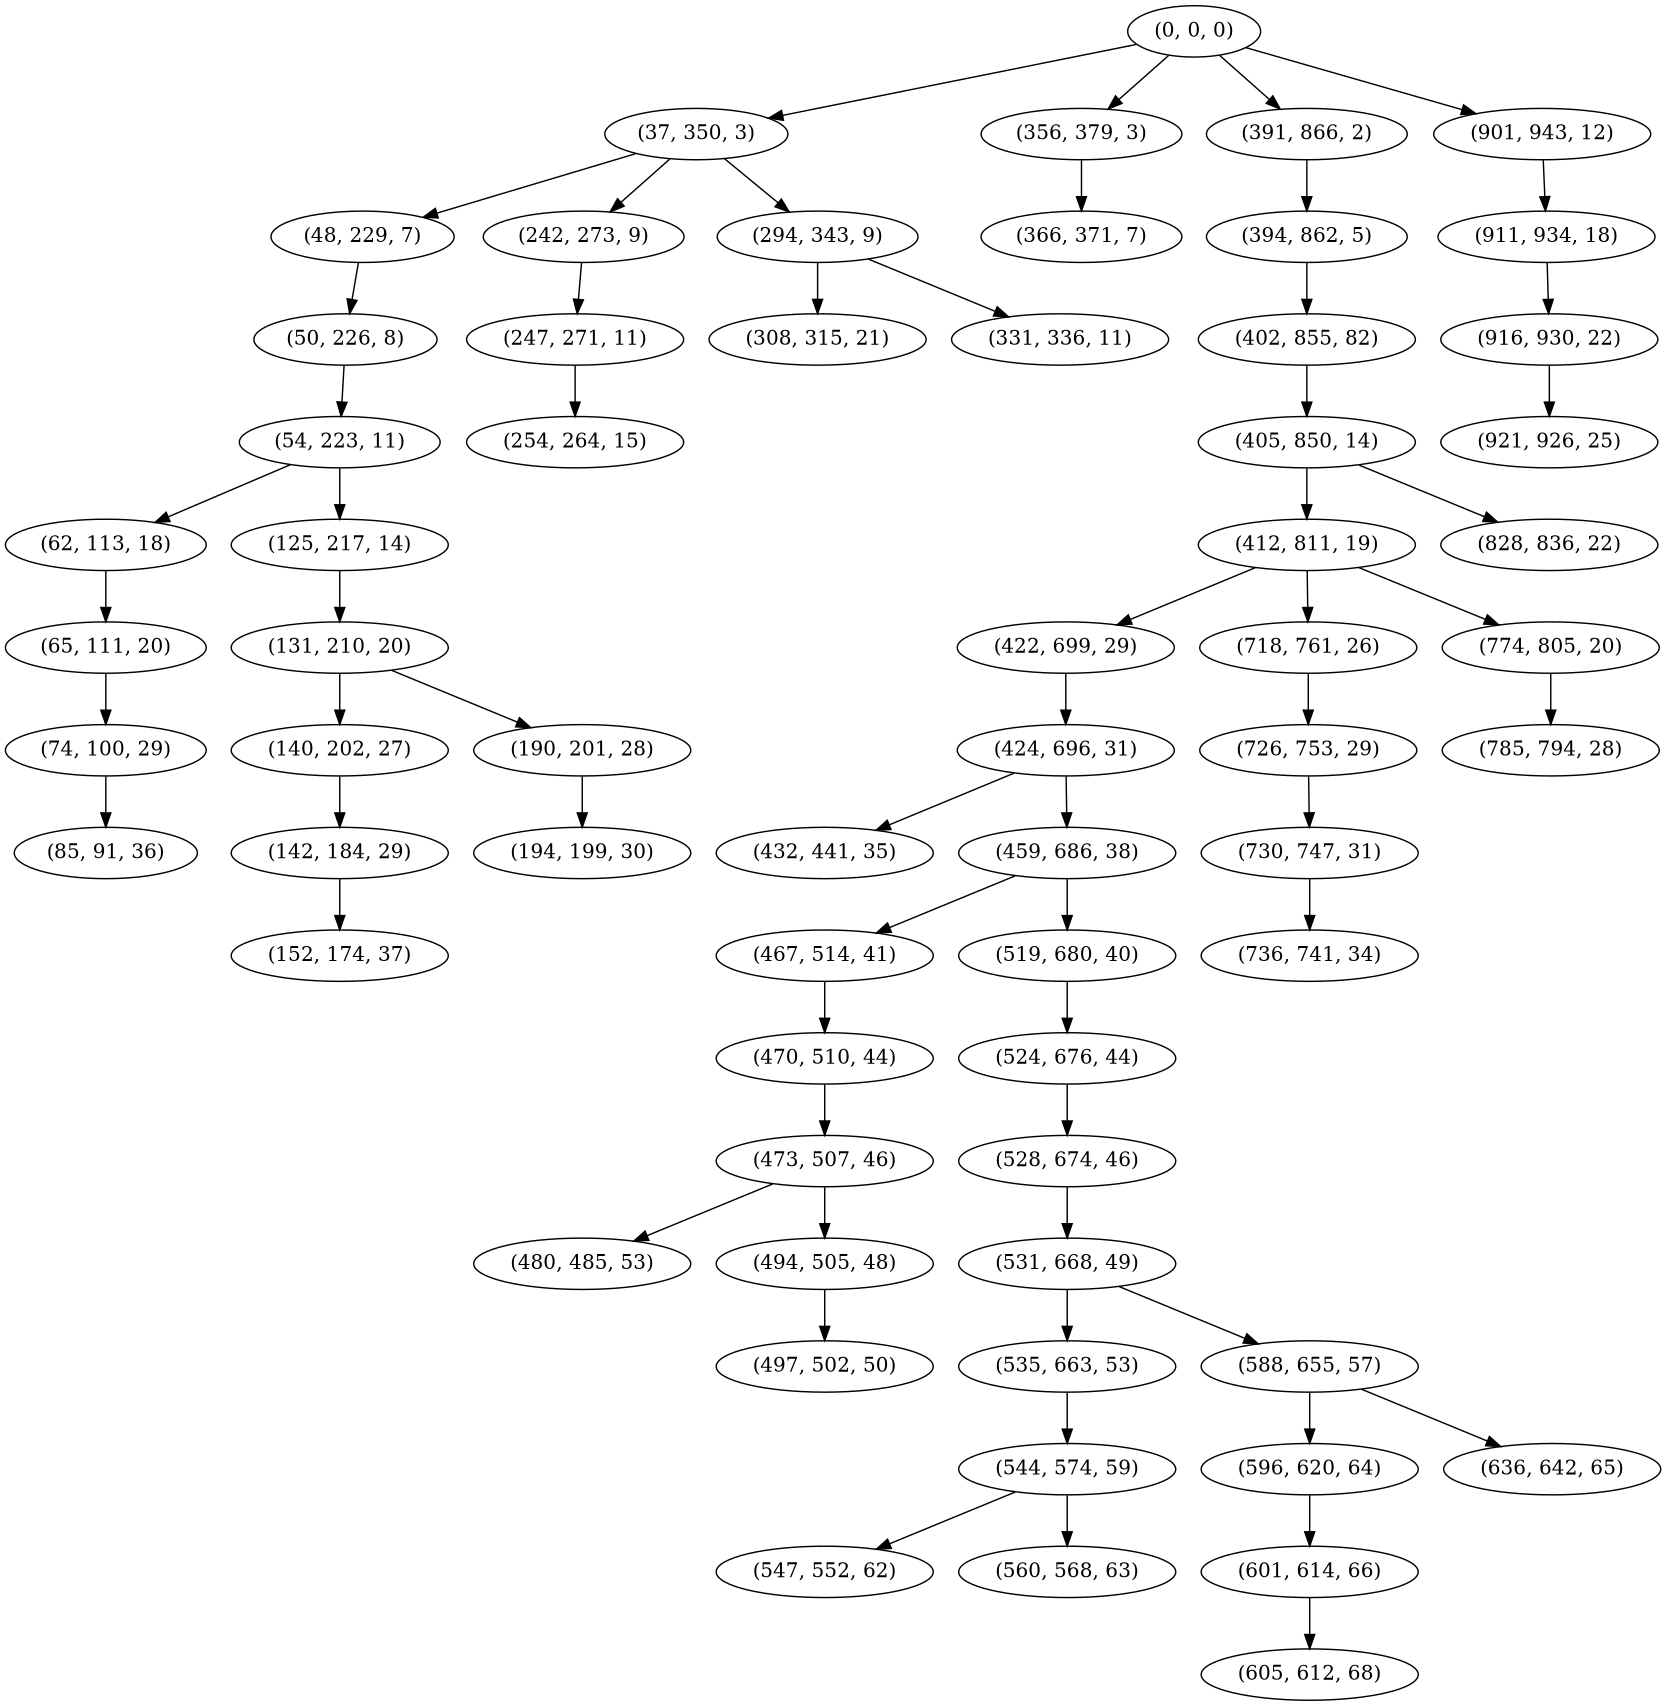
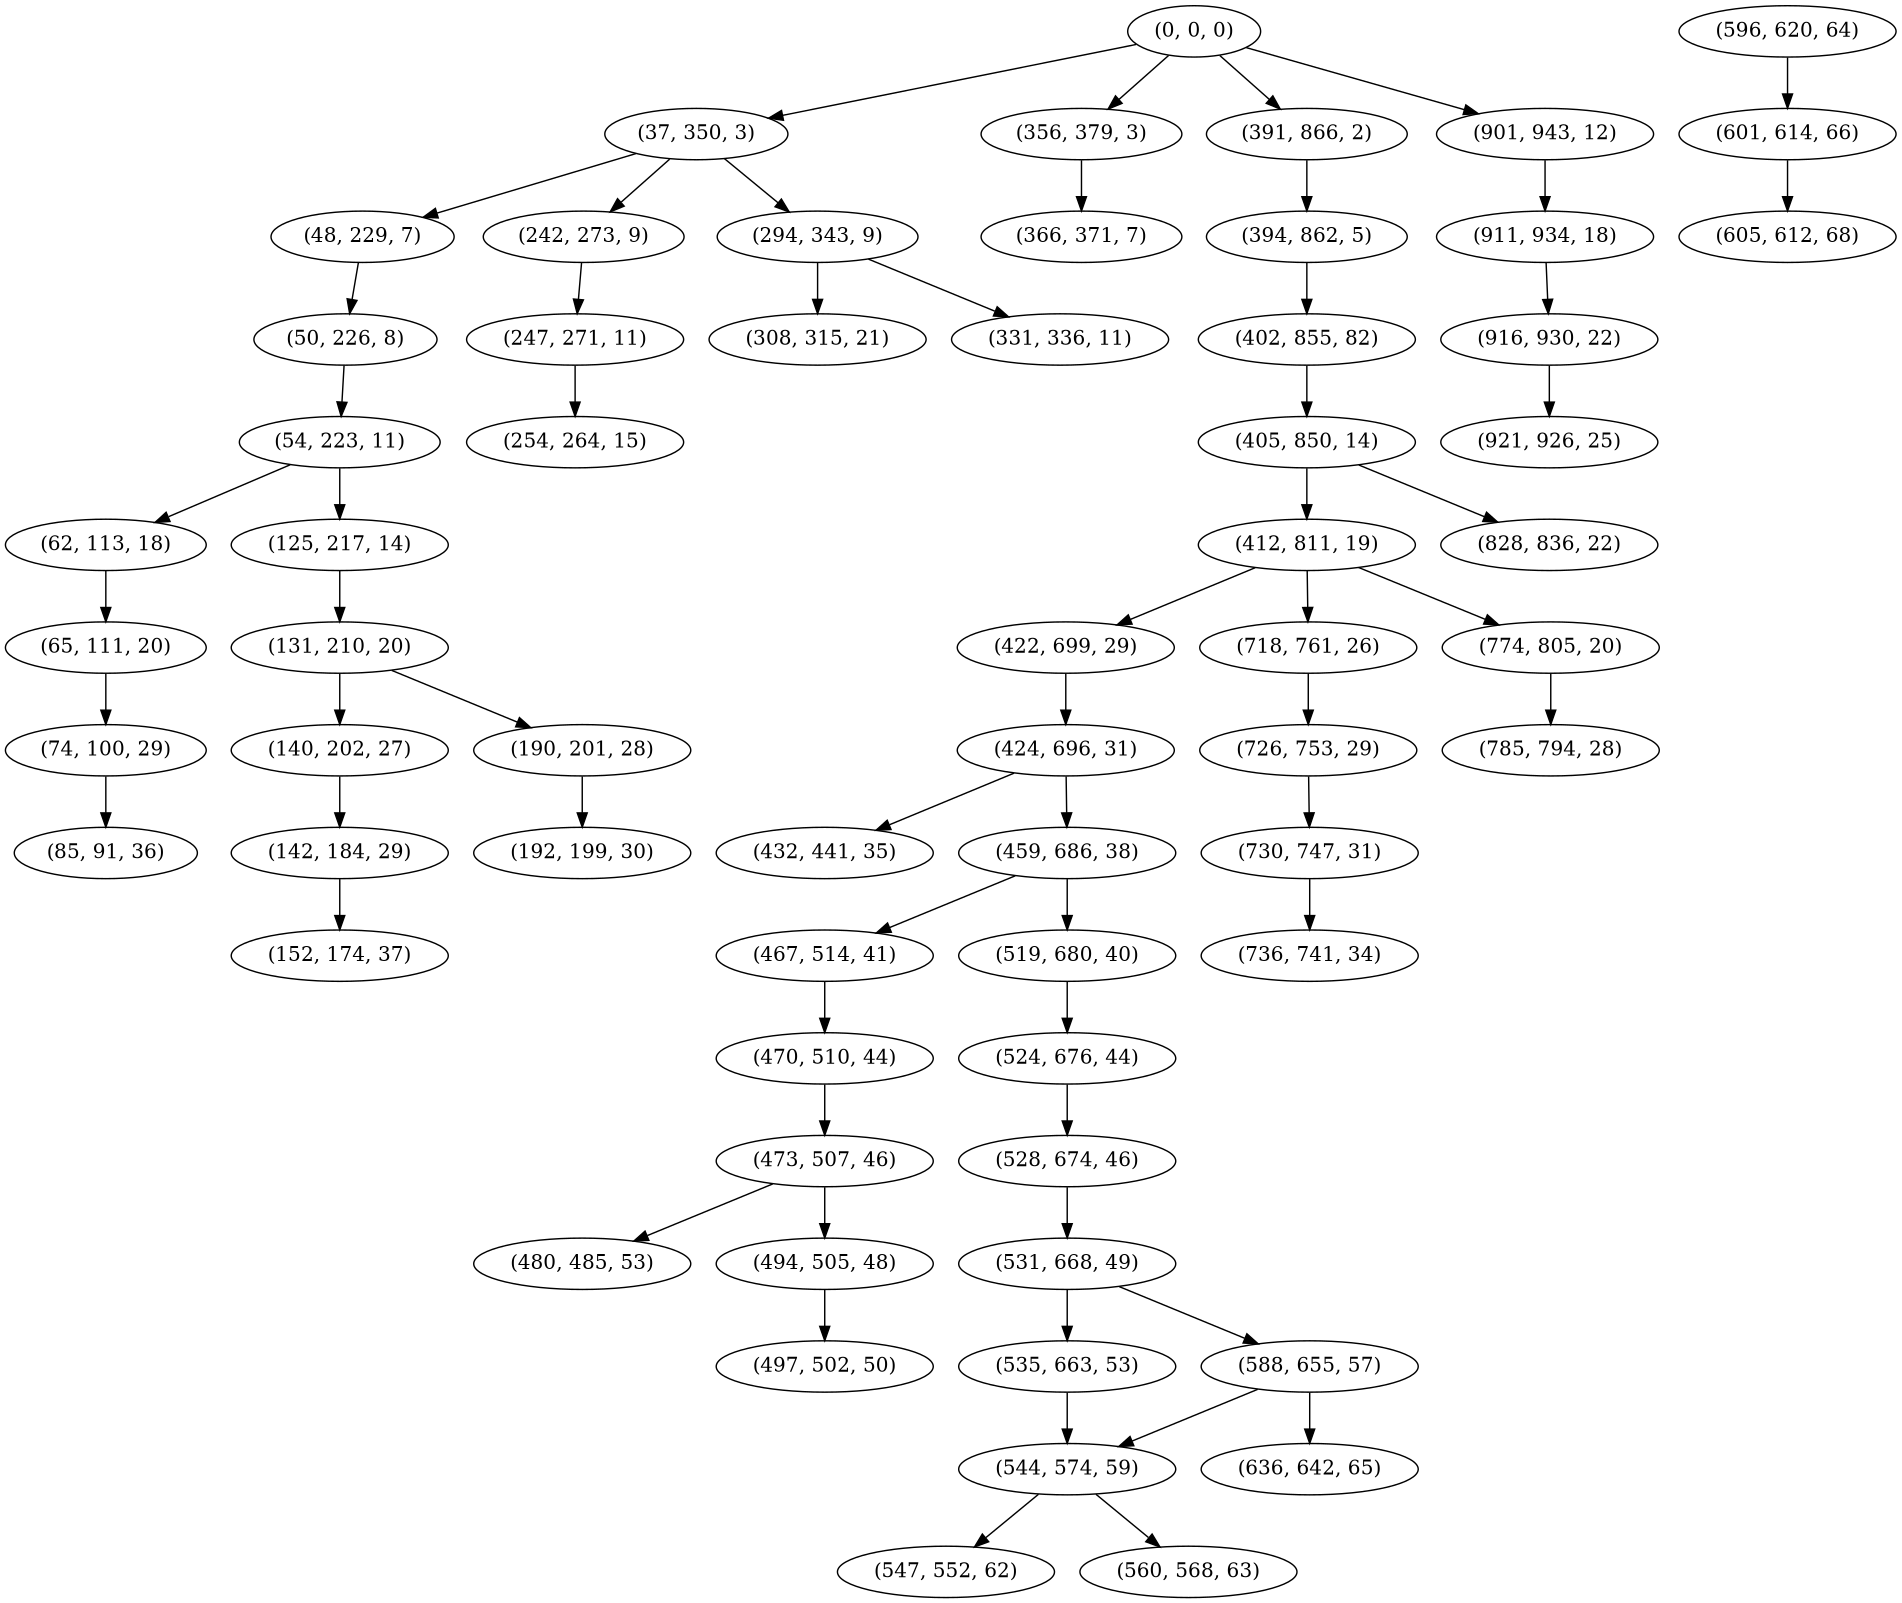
node "(194, 199, 30)": label "(194, 199, 30)" -> "(192, 199, 30)"
edge "(588, 655, 57)" -> "(596, 620, 64)": now "(588, 655, 57)" -> "(544, 574, 59)"
